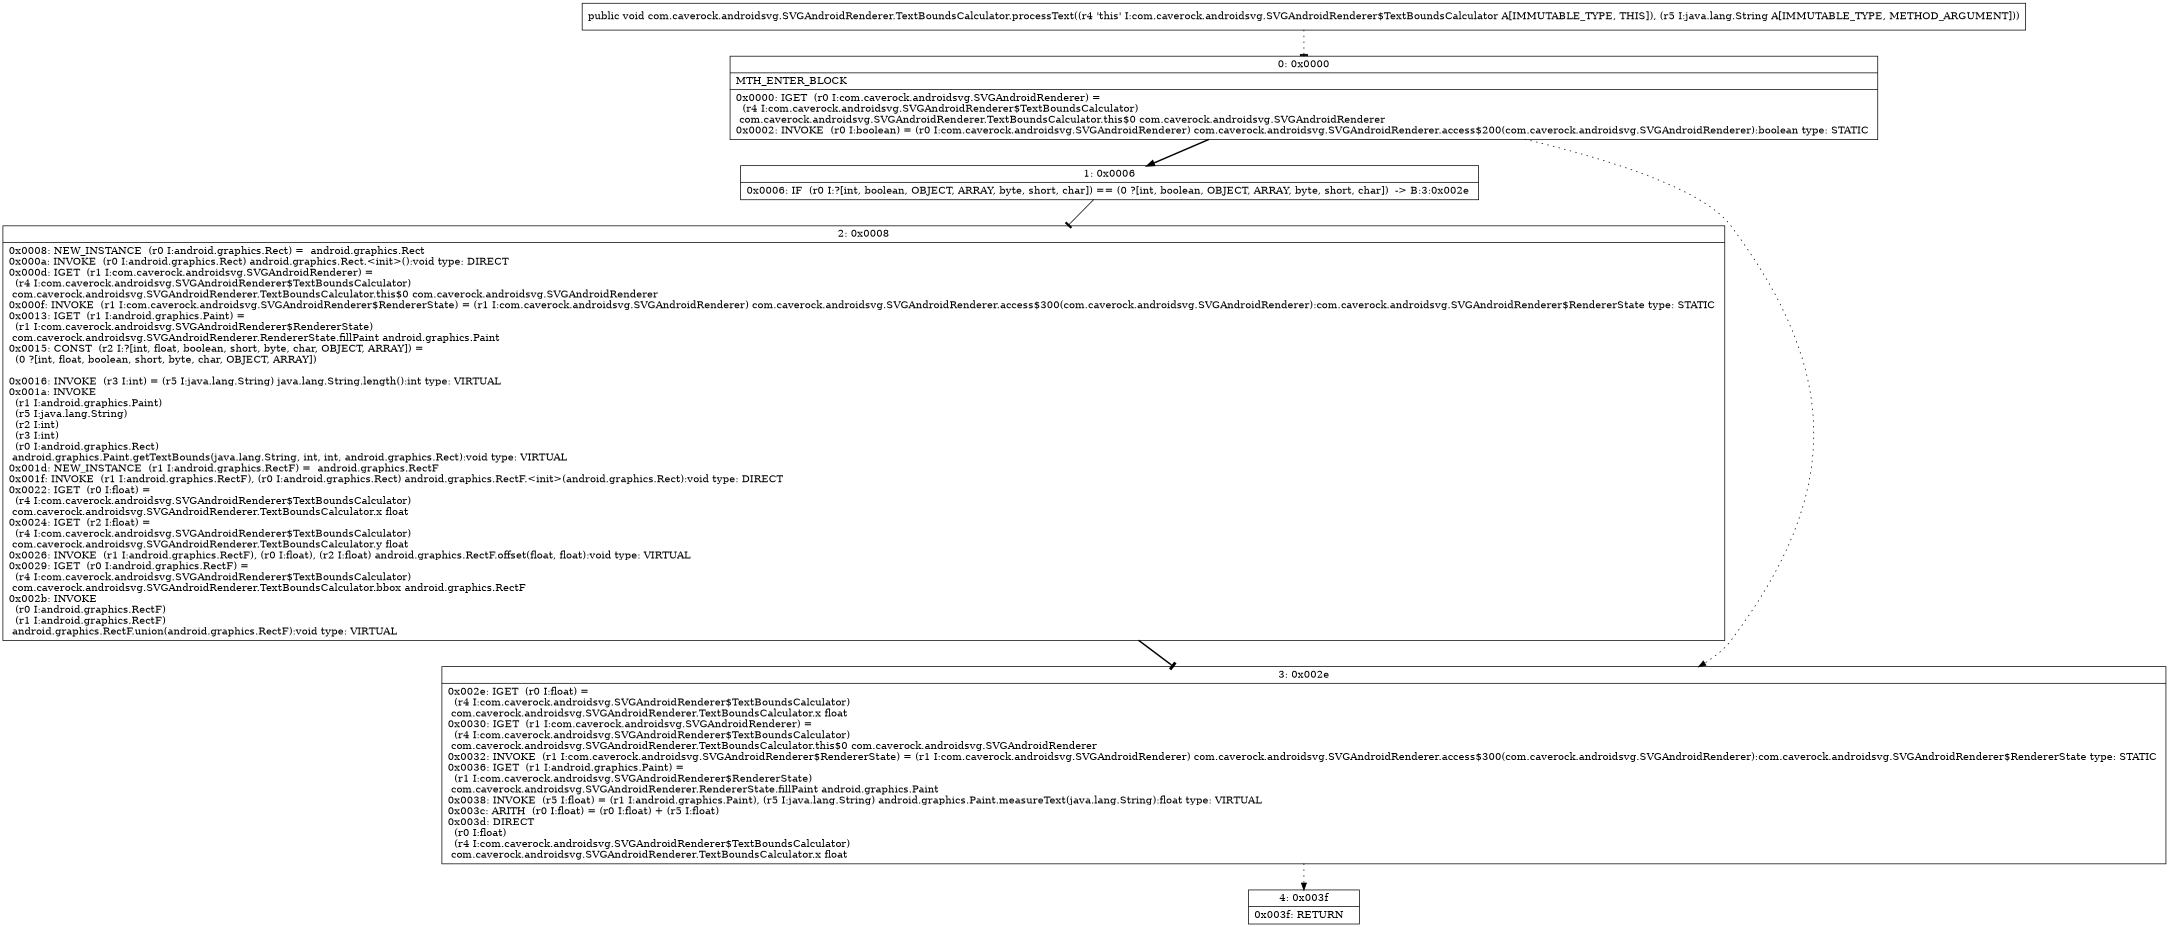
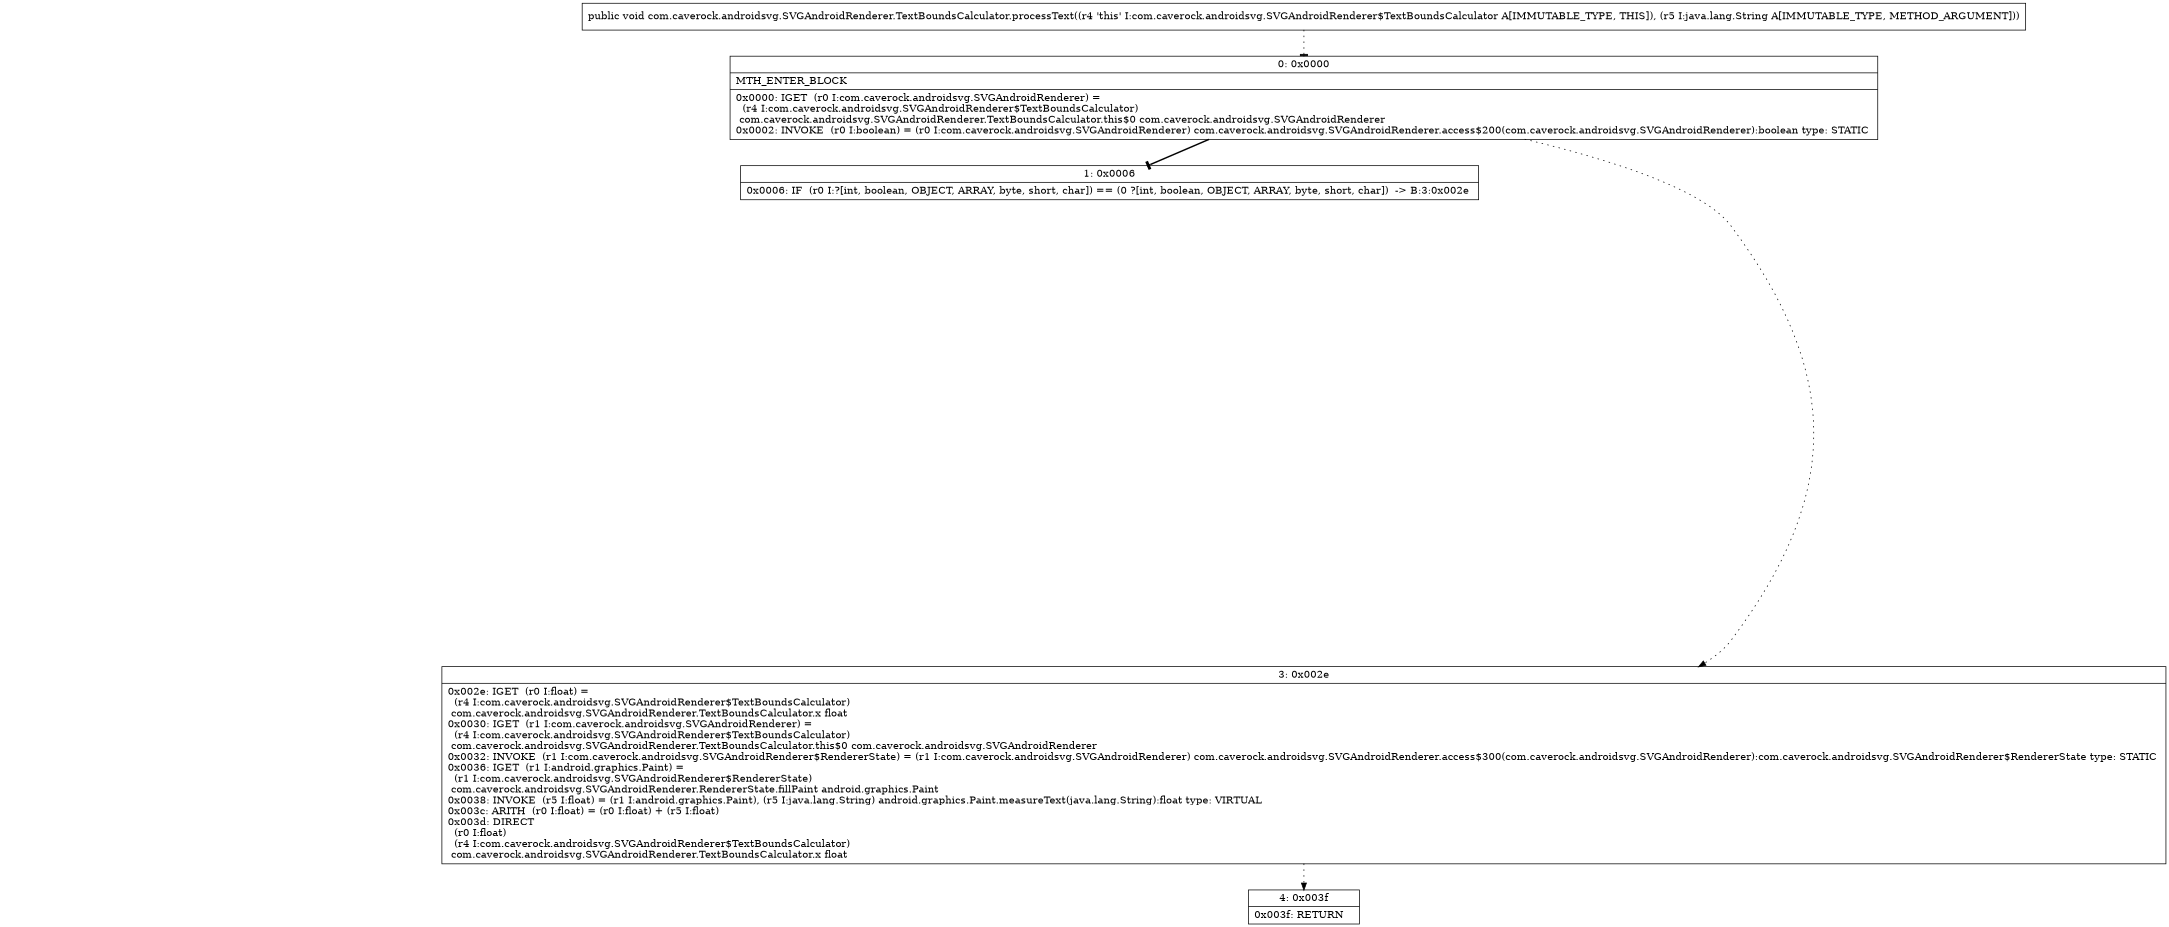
edge "0: 0x0000" -> "1: 0x0006": arrowhead normal -> tee
node "2: 0x0008": removed
